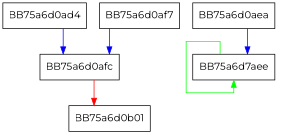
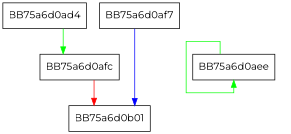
node "BB75a6d0aea": removed
edge "BB75a6d0ad4" -> "BB75a6d0afc": color blue -> green
edge "BB75a6d0af7" -> "BB75a6d0afc": now "BB75a6d0af7" -> "BB75a6d0b01"
node "BB75a6d7aee": label "BB75a6d7aee" -> "BB75a6d0aee"
